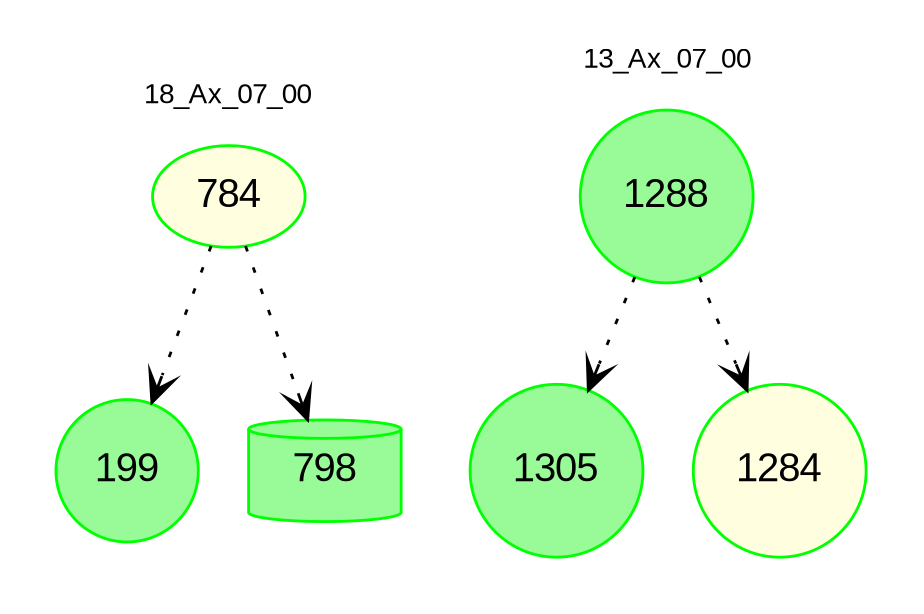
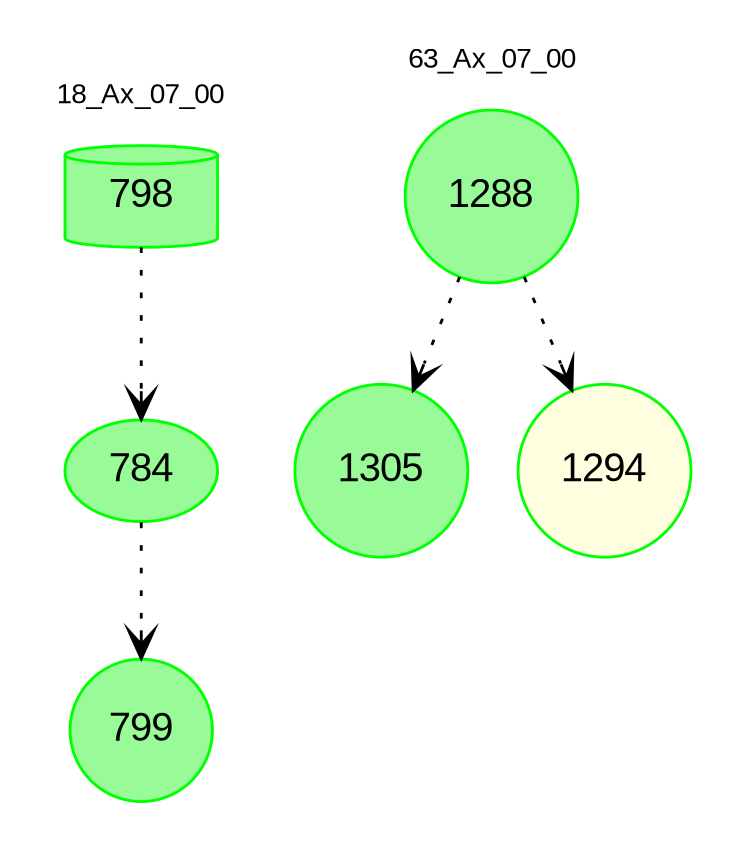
cluster "13_Ax_07_00": label "13_Ax_07_00" -> "63_Ax_07_00"
node "784": fillcolor lightyellow -> palegreen
edge "784" -> "798": reversed
node "199": label "199" -> "799"
node "1284": label "1284" -> "1294"
